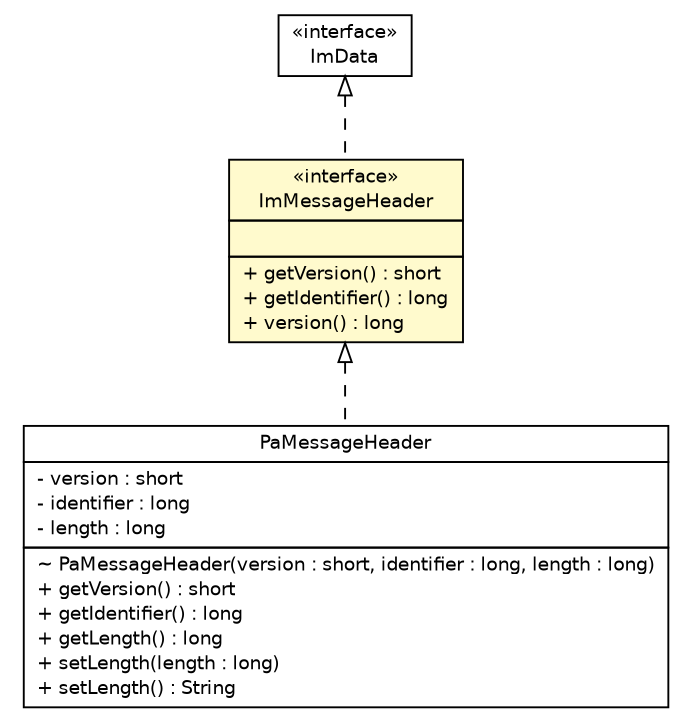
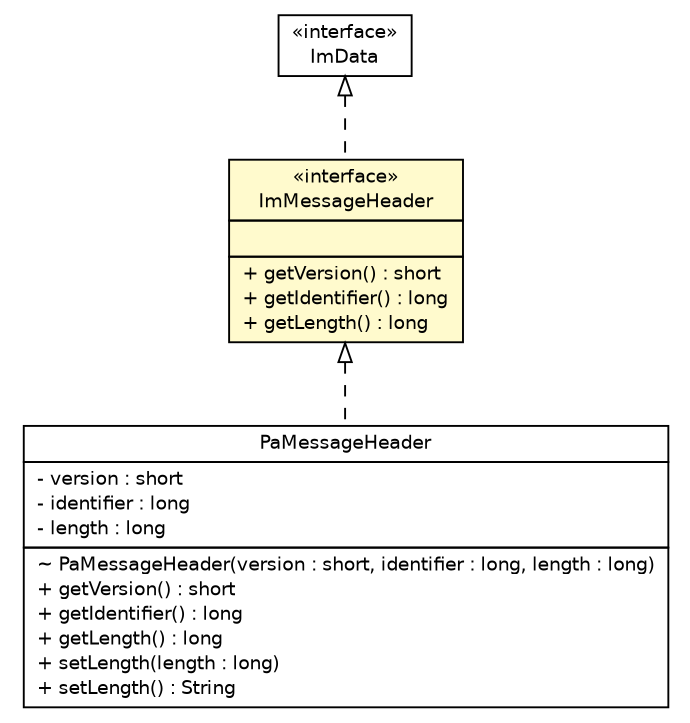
node "ImMessageHeader": text "+ version() : long" -> "+ getLength() : long"
